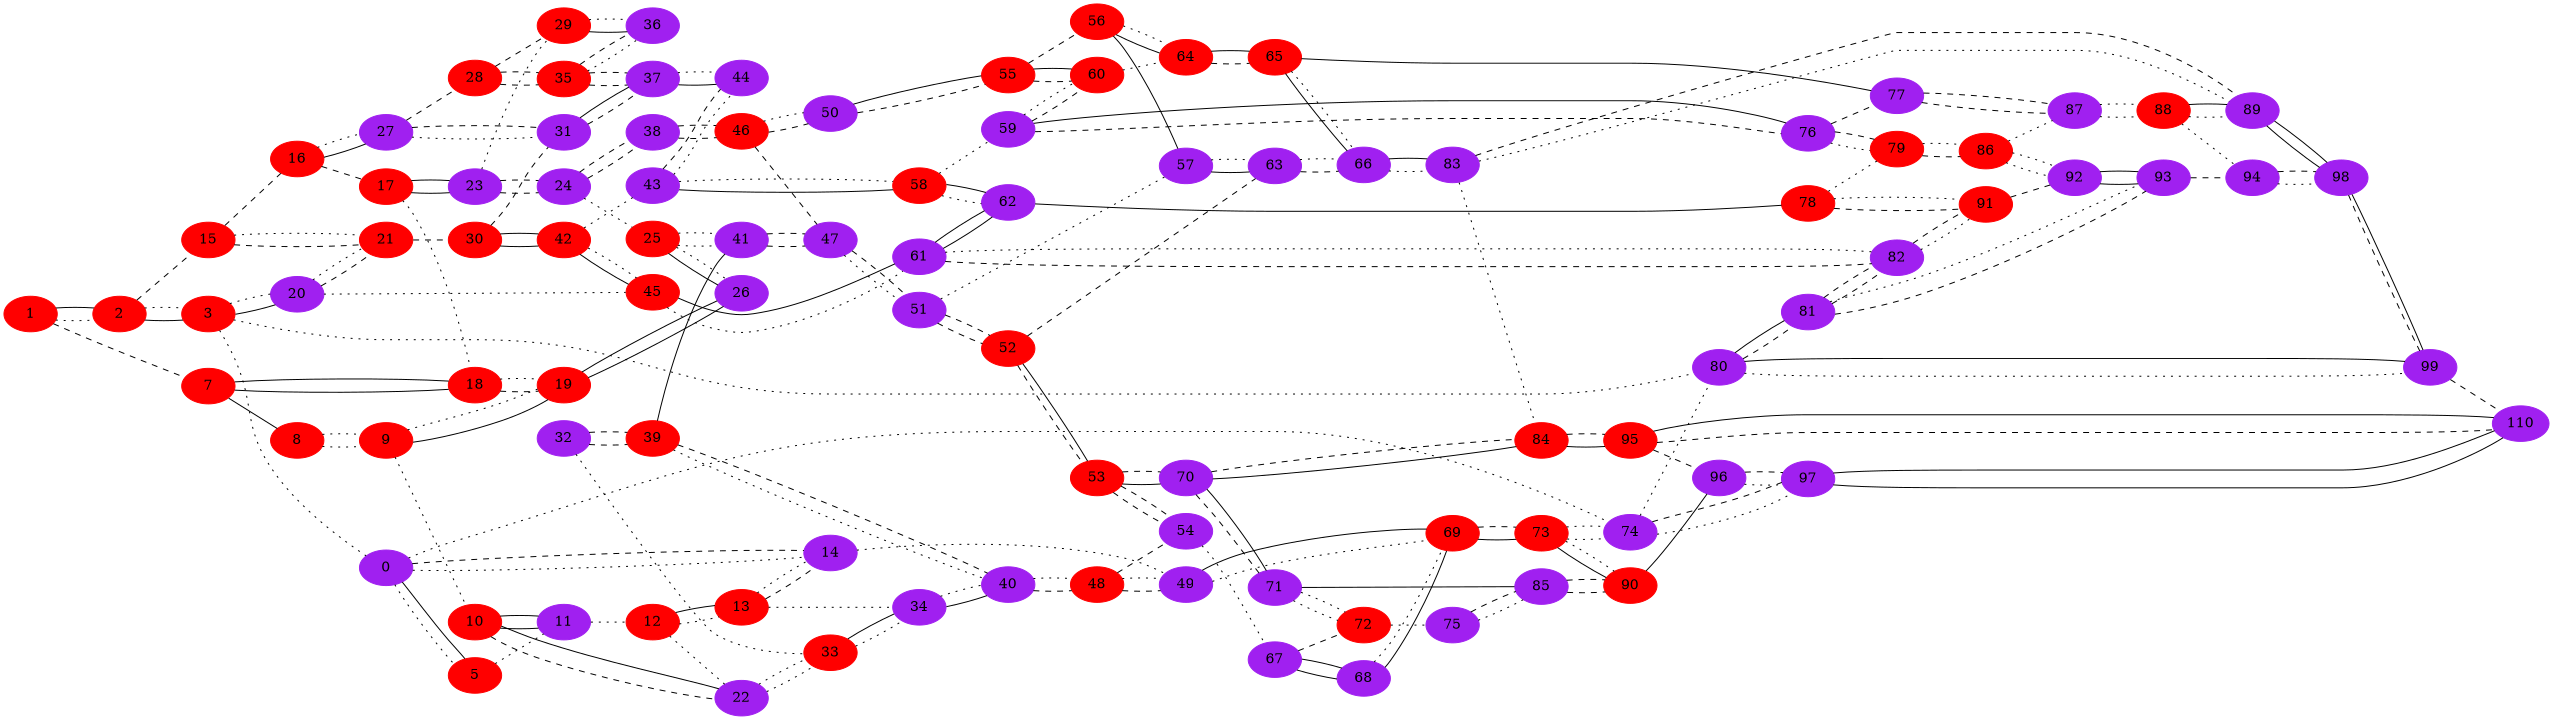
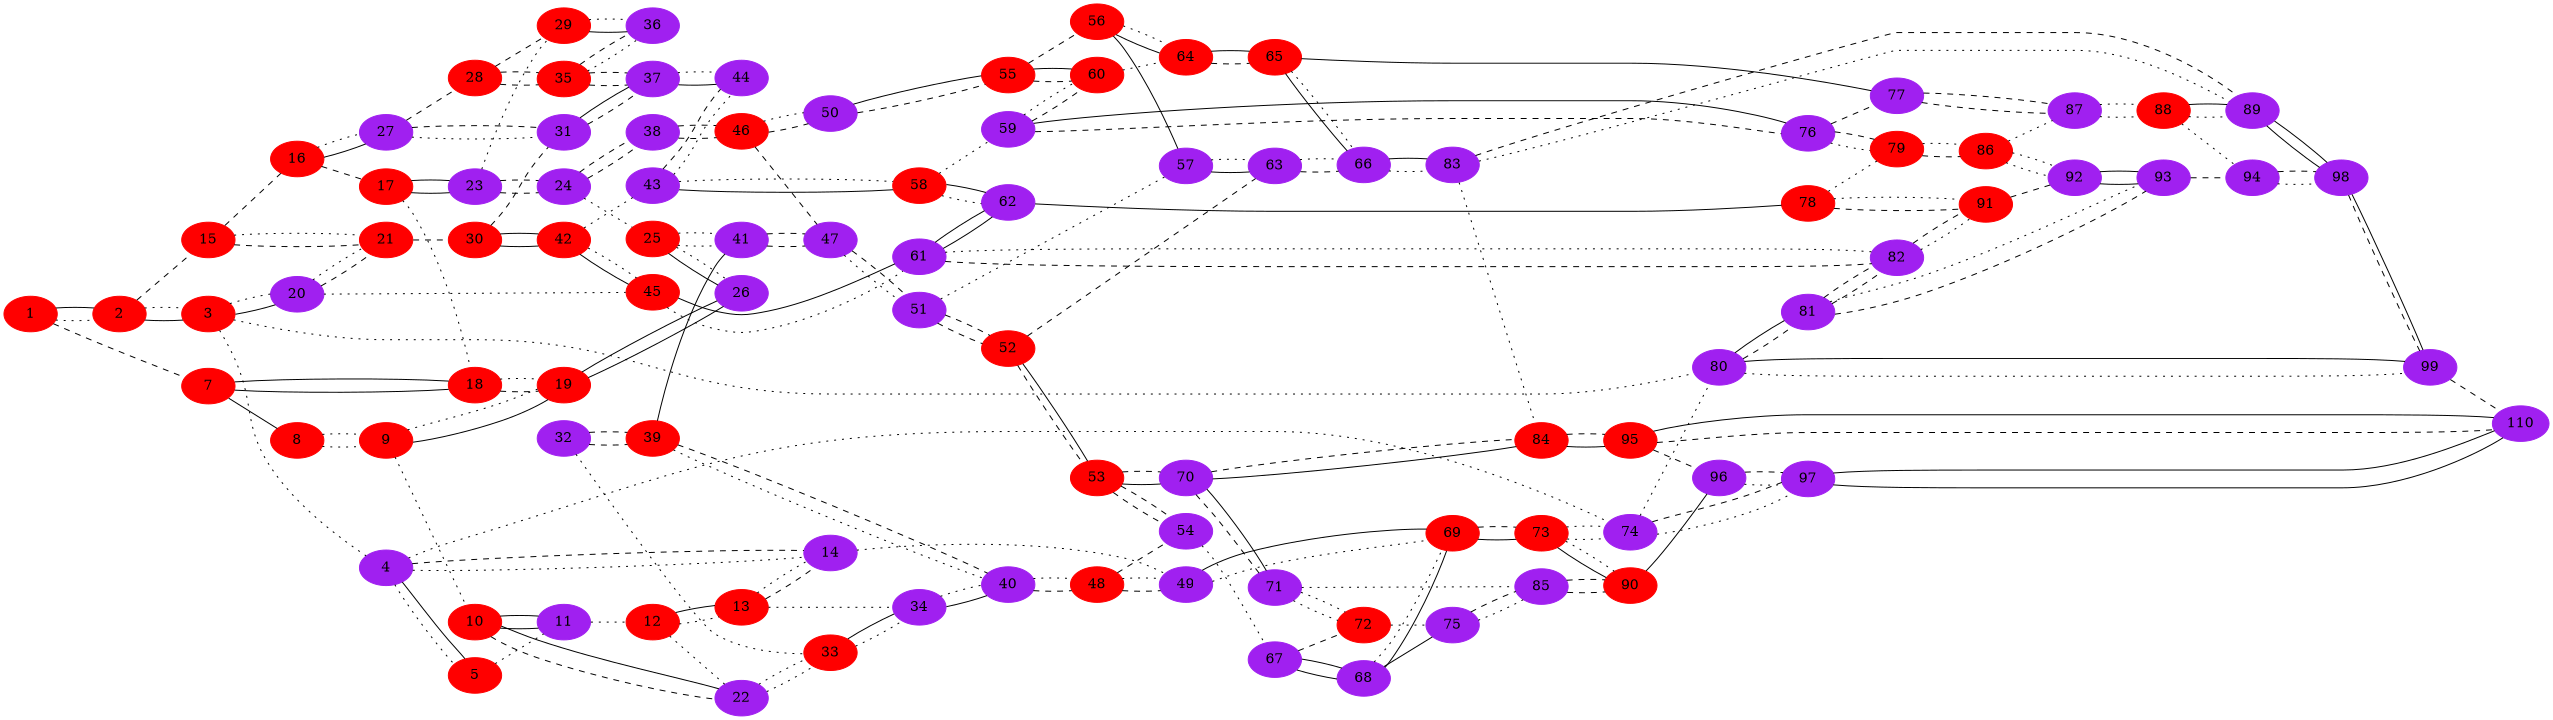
node "0": label "0" -> "4"
edge "85" -- "71": style solid -> dotted
edge "75" -- "68": added
